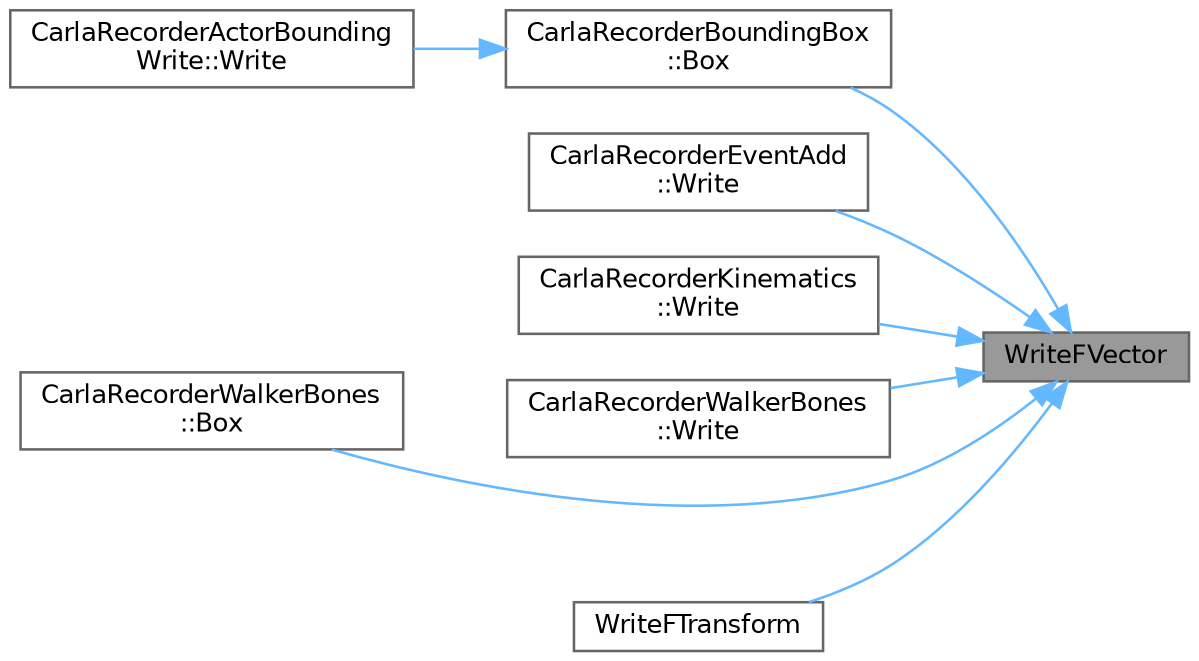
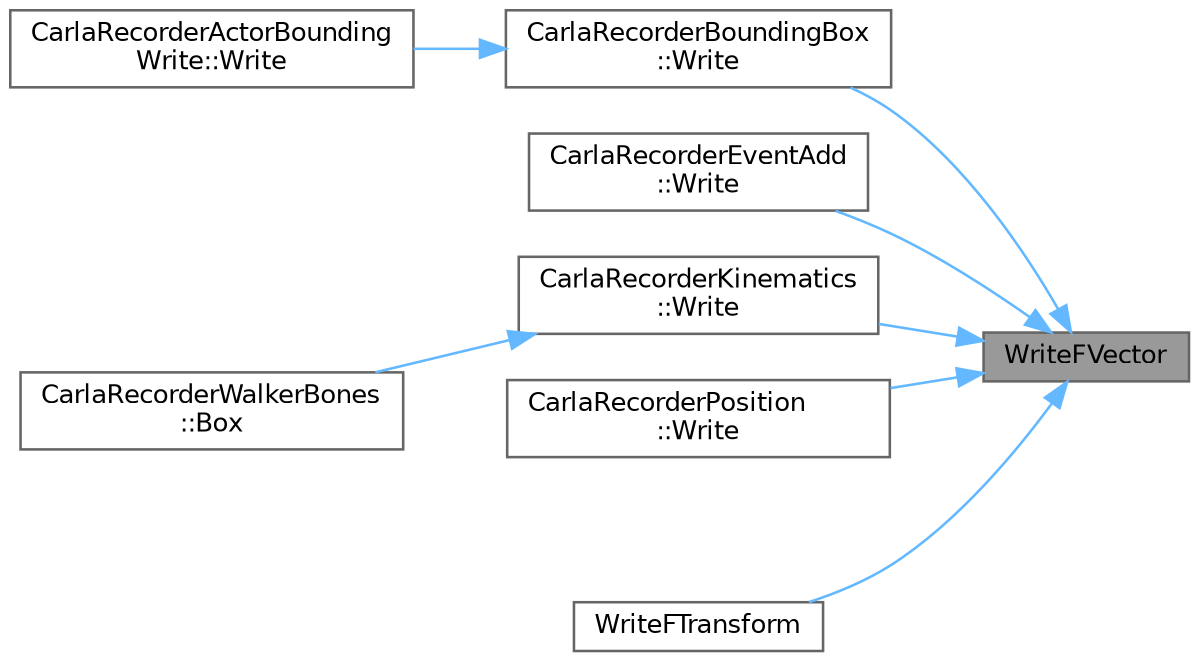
node "CarlaRecorderBoundingBox ::Box": label "CarlaRecorderBoundingBox ::Box" -> "CarlaRecorderBoundingBox ::Write"
node "CarlaRecorderWalkerBones ::Write": label "CarlaRecorderWalkerBones ::Write" -> "CarlaRecorderPosition ::Write"
edge "CarlaRecorderWalkerBones ::Box" -> "WriteFVector": now "CarlaRecorderWalkerBones ::Box" -> "CarlaRecorderKinematics ::Write"
